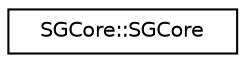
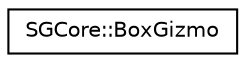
node "SGCore::SGCore": label "SGCore::SGCore" -> "SGCore::BoxGizmo"
